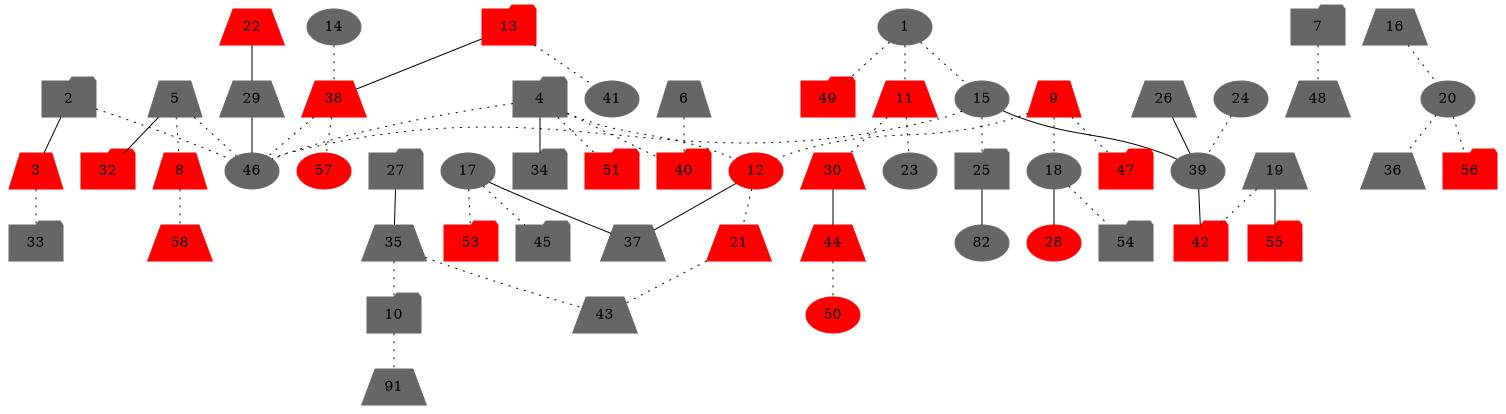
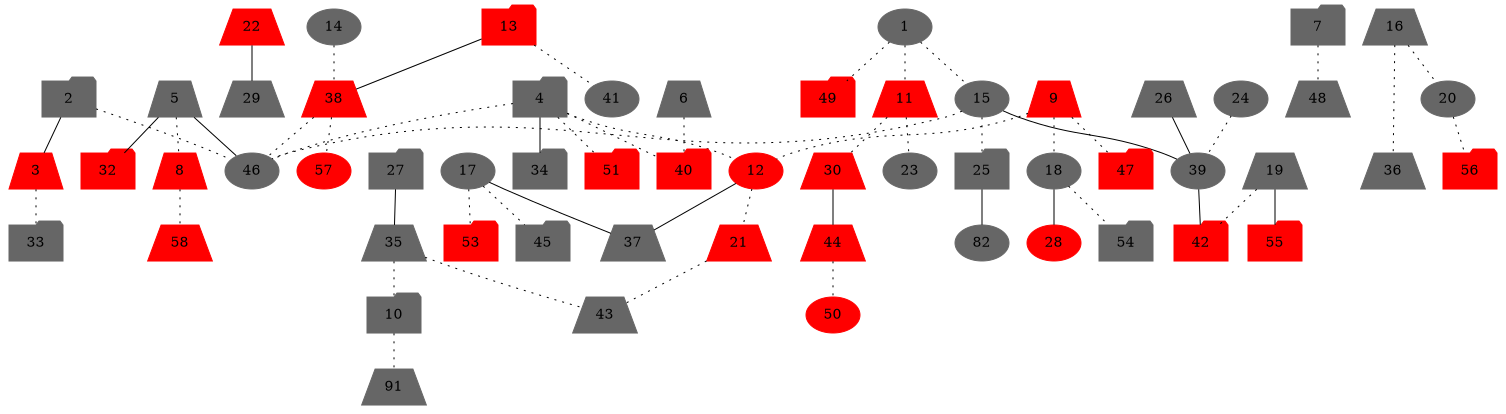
edge "20" -- "36": now "16" -- "36"
edge "29" -- "46": removed
edge "5" -- "46": style dotted -> solid
